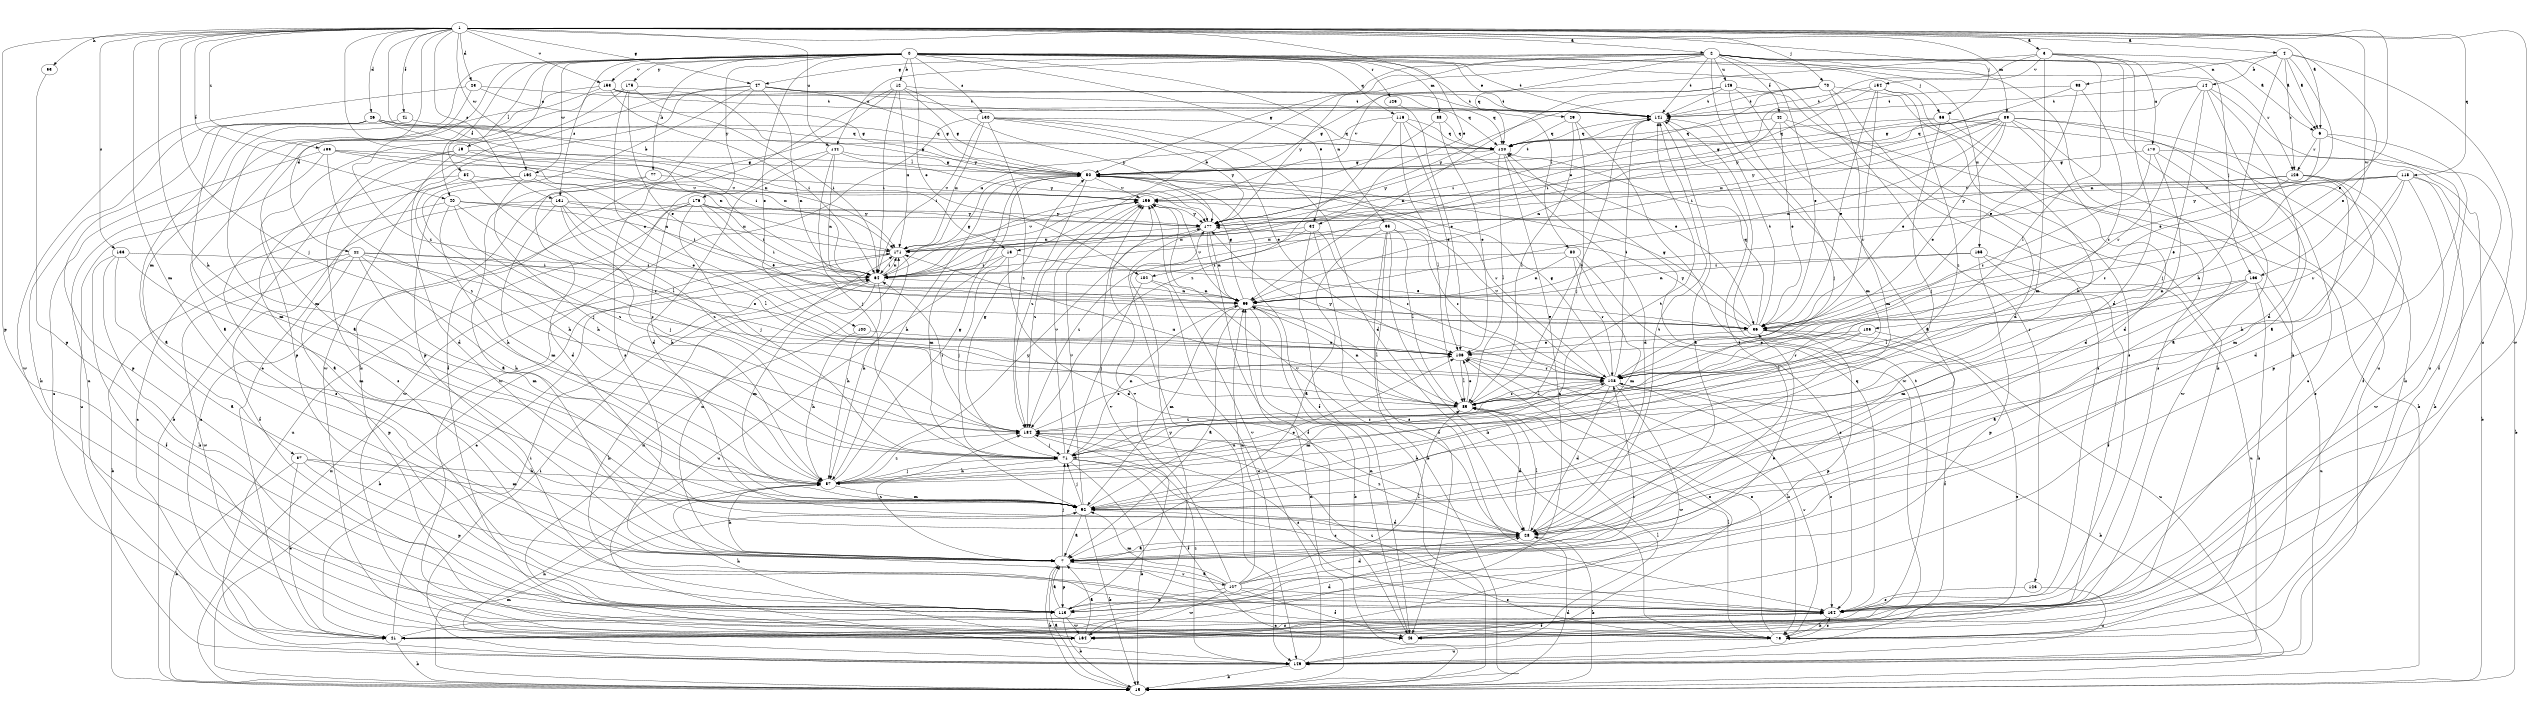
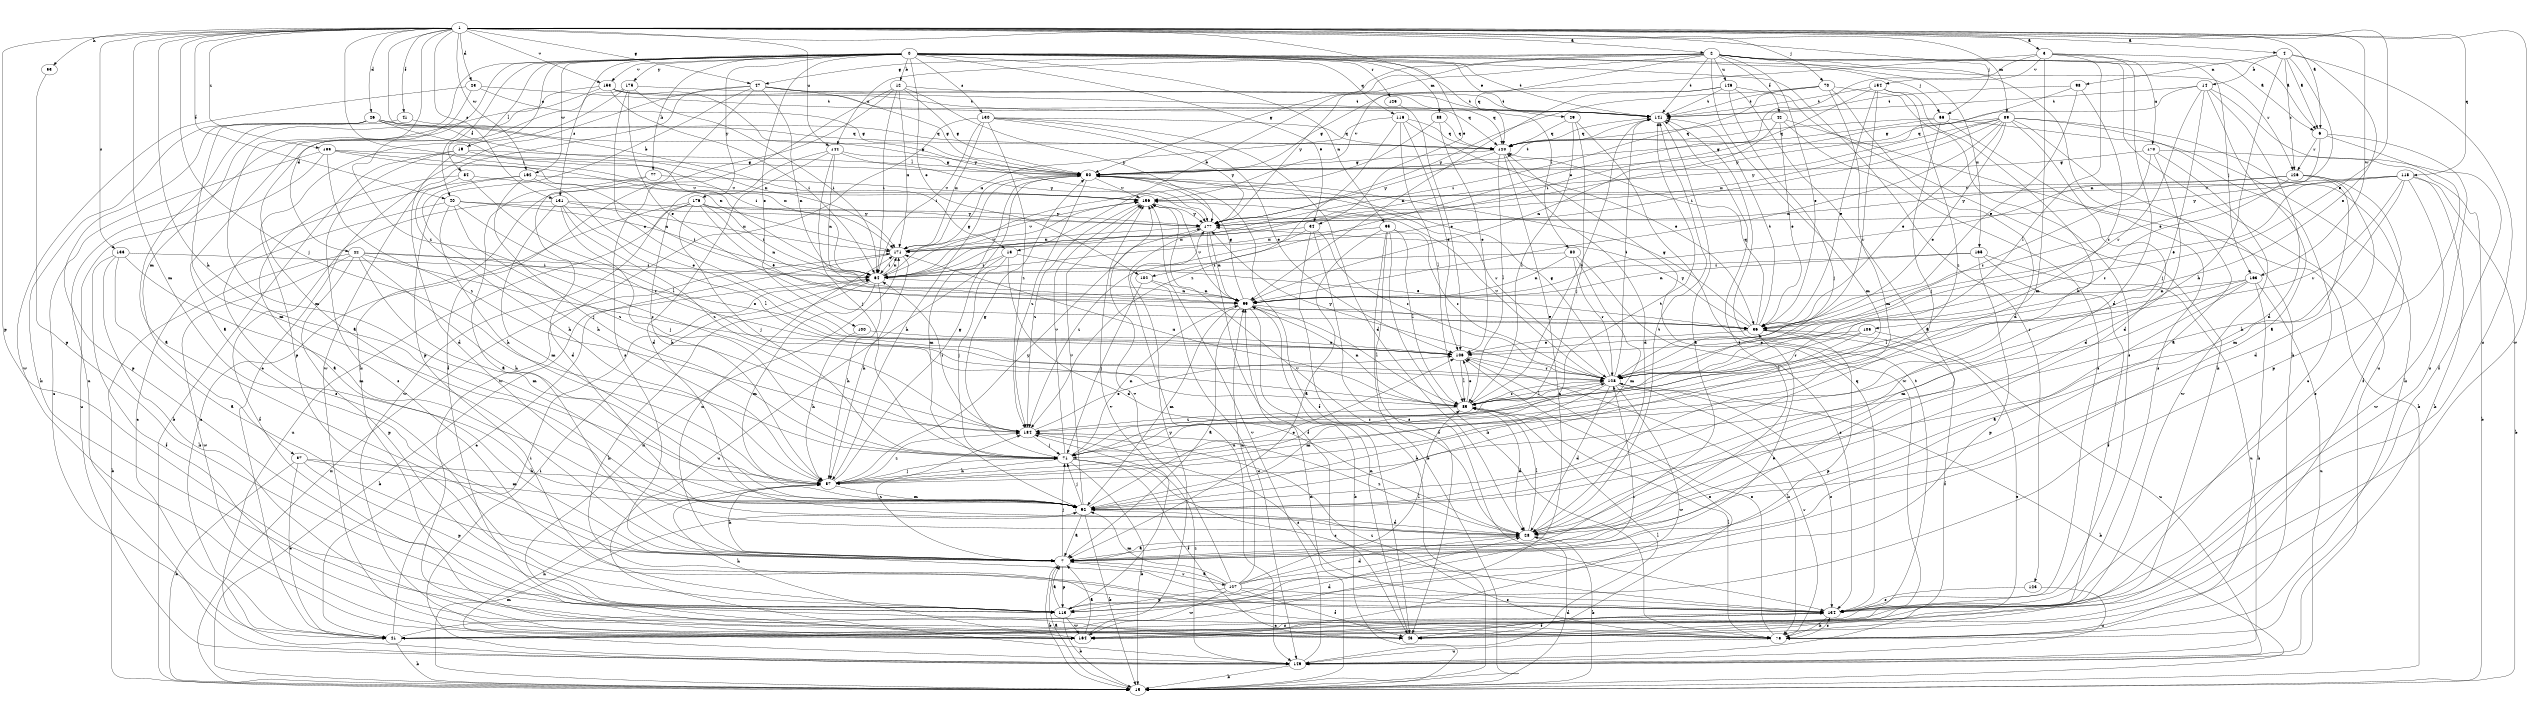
edge "176" -> "99": label "i" -> "n"
